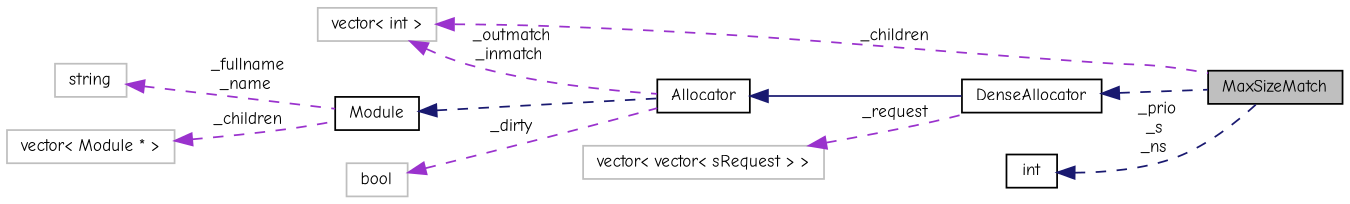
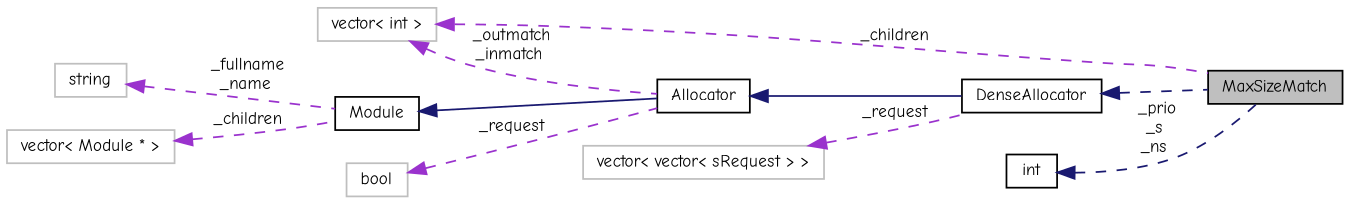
edge "Allocator" -> "Module": style dashed -> solid
edge "Allocator" -> "bool": label " _dirty" -> " _request"
